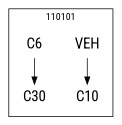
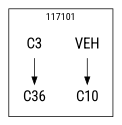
cluster "110101": label "110101" -> "117101"
node "C6": label "C6" -> "C3"
node "C30": label "C30" -> "C36"
